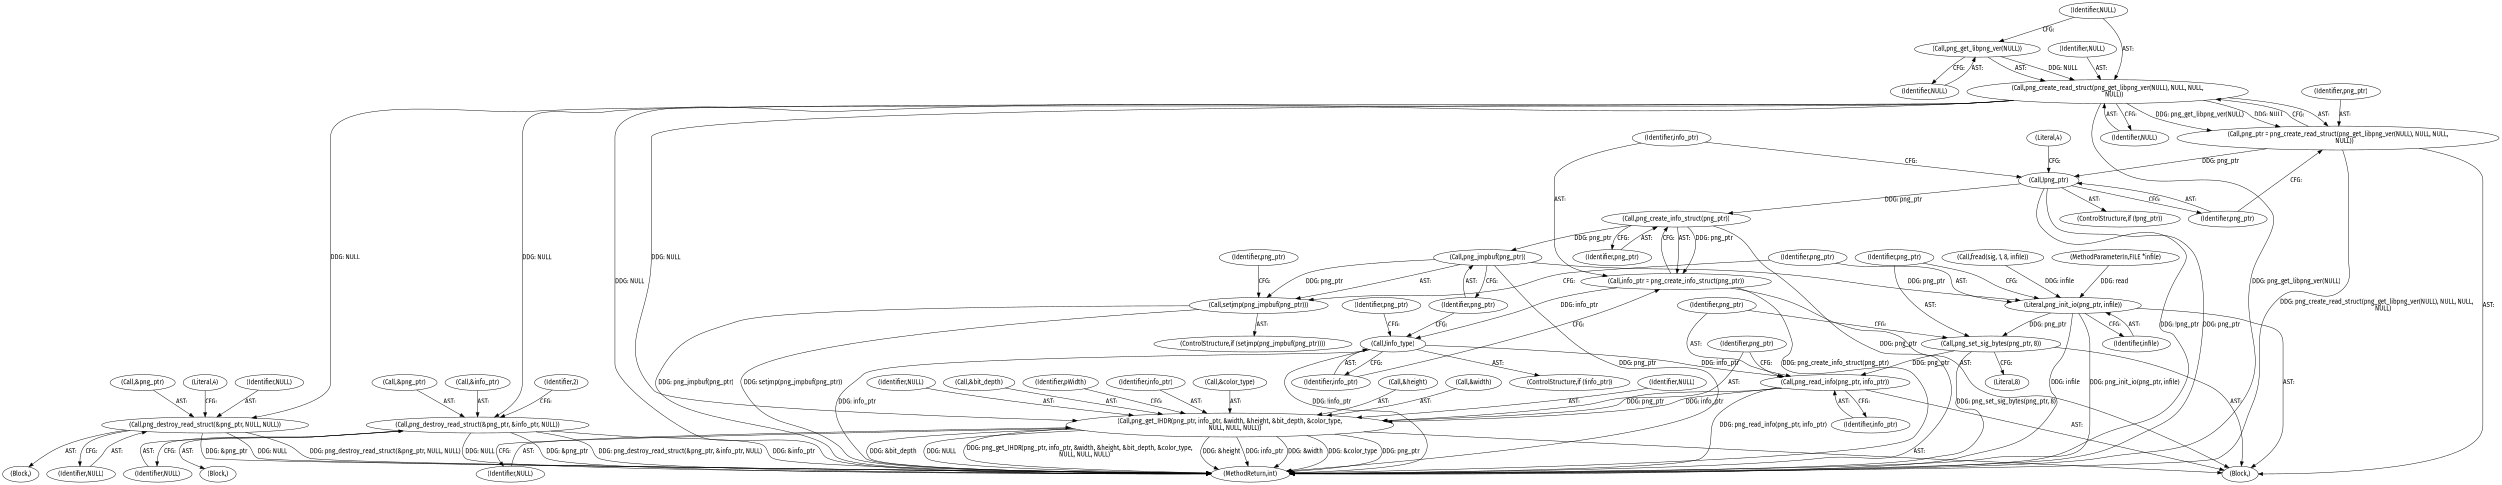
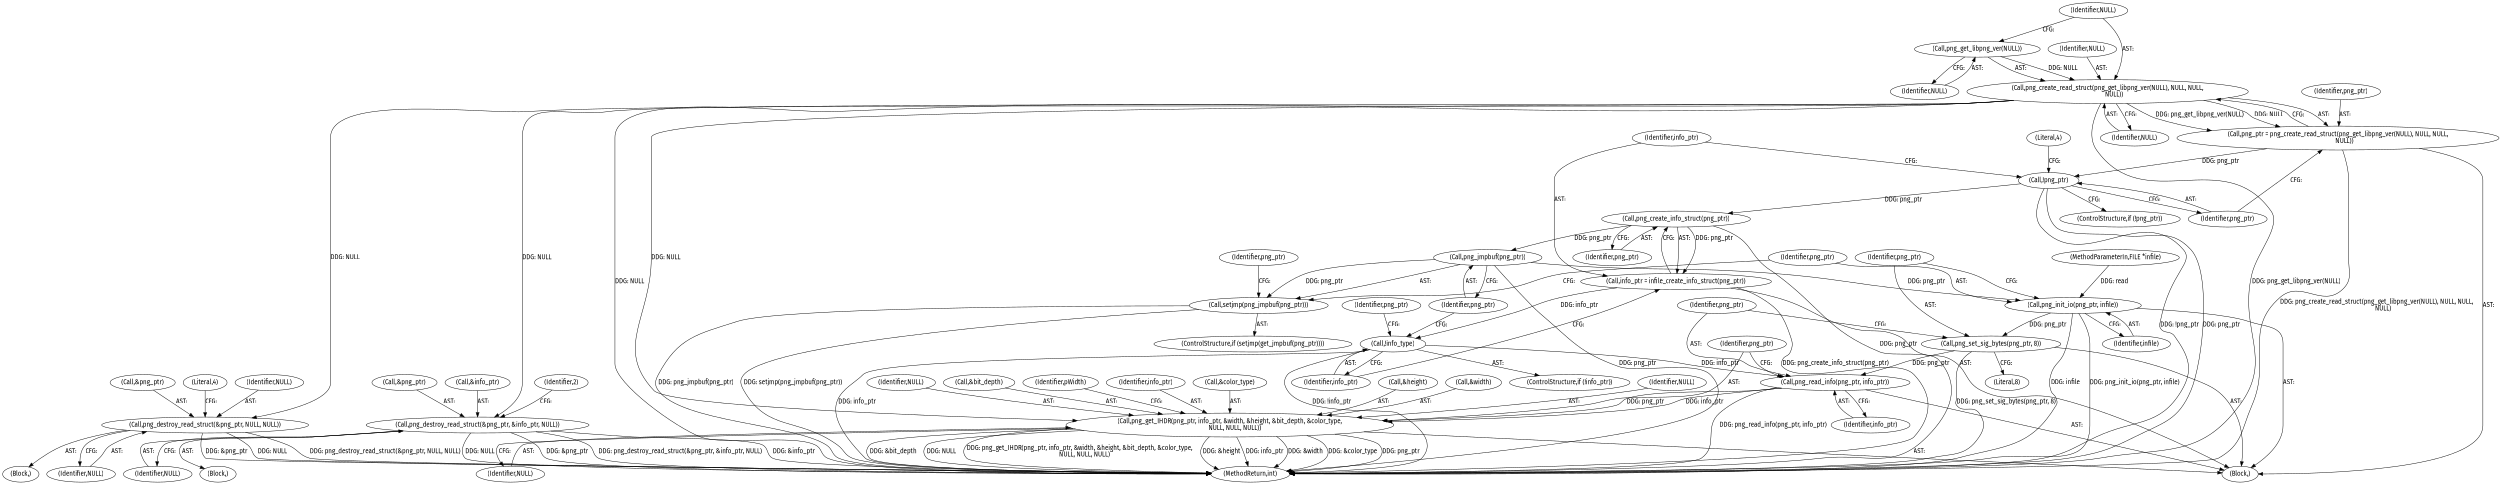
edge "(Call,!png_ptr)" -> "(ControlStructure,if (!png_ptr))": label "AST: " -> "CFG: "
node "(Call,fread(sig, 1, 8, infile))": removed
node "(Call,info_ptr = png_create_info_struct(png_ptr))": label "(Call,info_ptr = png_create_info_struct(png_ptr))" -> "(Call,info_ptr = infile_create_info_struct(png_ptr))"
node "(Literal,png_init_io(png_ptr, infile))": label "(Literal,png_init_io(png_ptr, infile))" -> "(Call,png_init_io(png_ptr, infile))"
node "(ControlStructure,if (setjmp(png_jmpbuf(png_ptr))))": label "(ControlStructure,if (setjmp(png_jmpbuf(png_ptr))))" -> "(ControlStructure,if (setjmp(get_jmpbuf(png_ptr))))"
